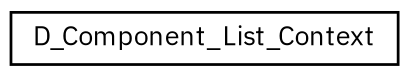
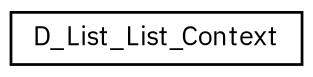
node "D_Component_List_Context": label "D_Component_List_Context" -> "D_List_List_Context"
